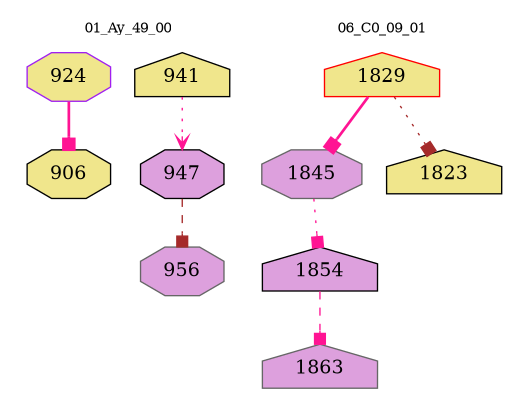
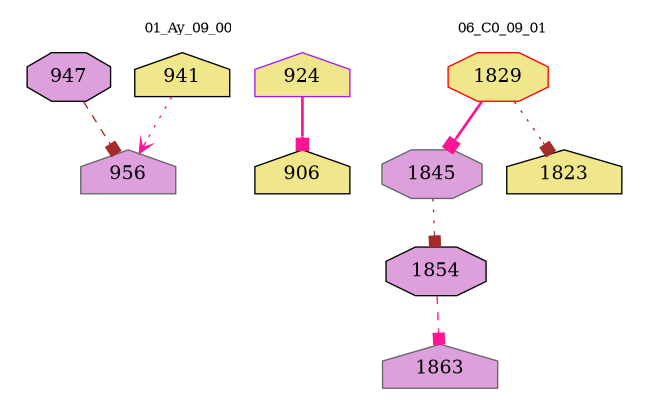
cluster "01_Ay_49_00": label "01_Ay_49_00" -> "01_Ay_09_00"
node "924": shape octagon -> house
node "1829": shape house -> octagon
edge "941" -> "947": now "941" -> "956"
node "906": shape octagon -> house
edge "1845" -> "1854": color deeppink -> brown
node "956": shape octagon -> house
node "1854": shape house -> octagon
